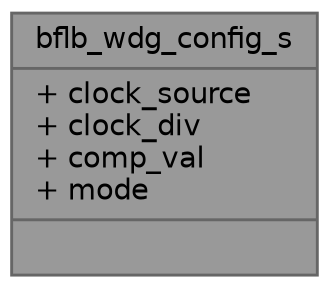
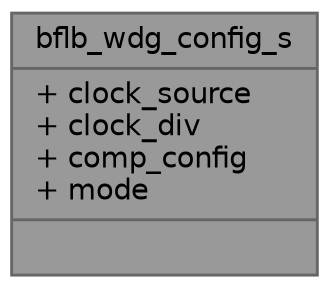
node "bflb_wdg_config_s": text "+ comp_val" -> "+ comp_config"
